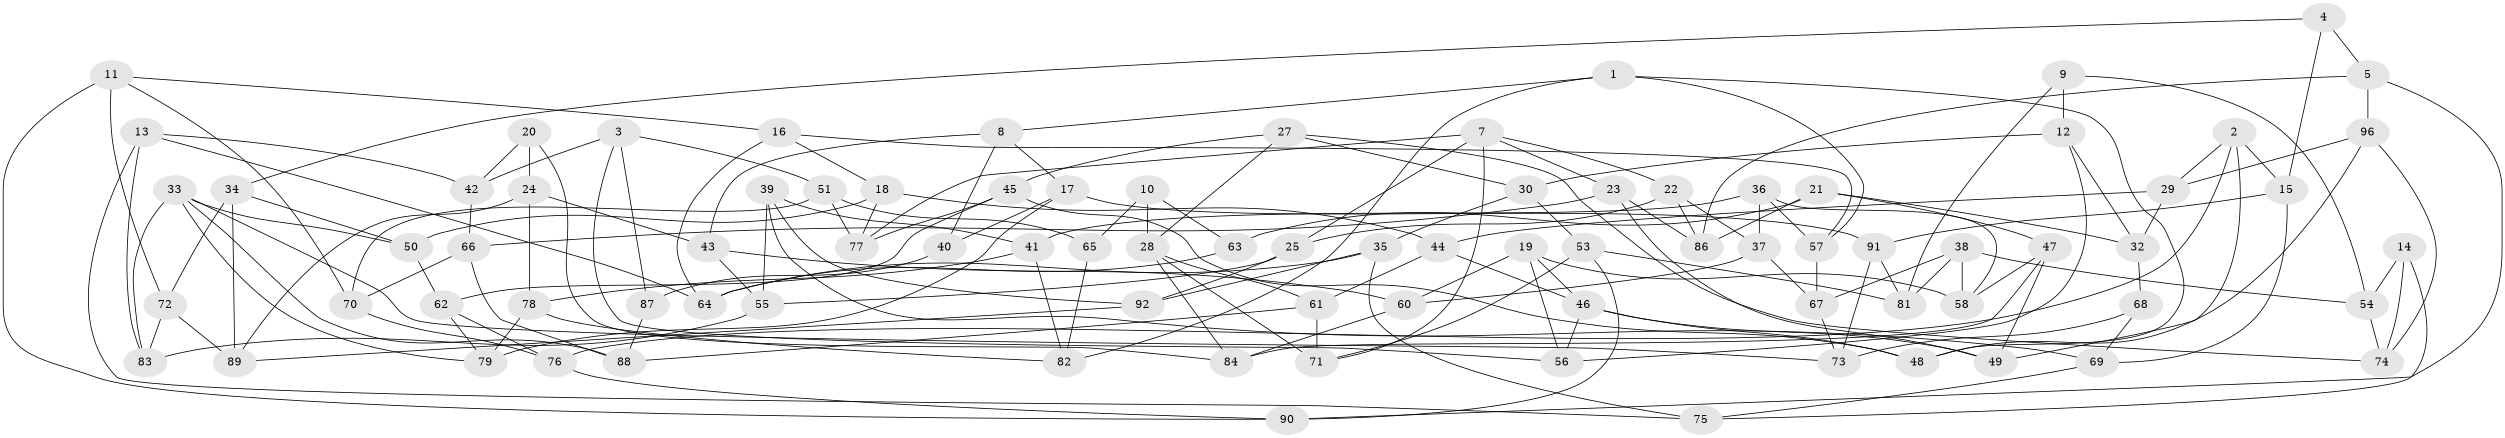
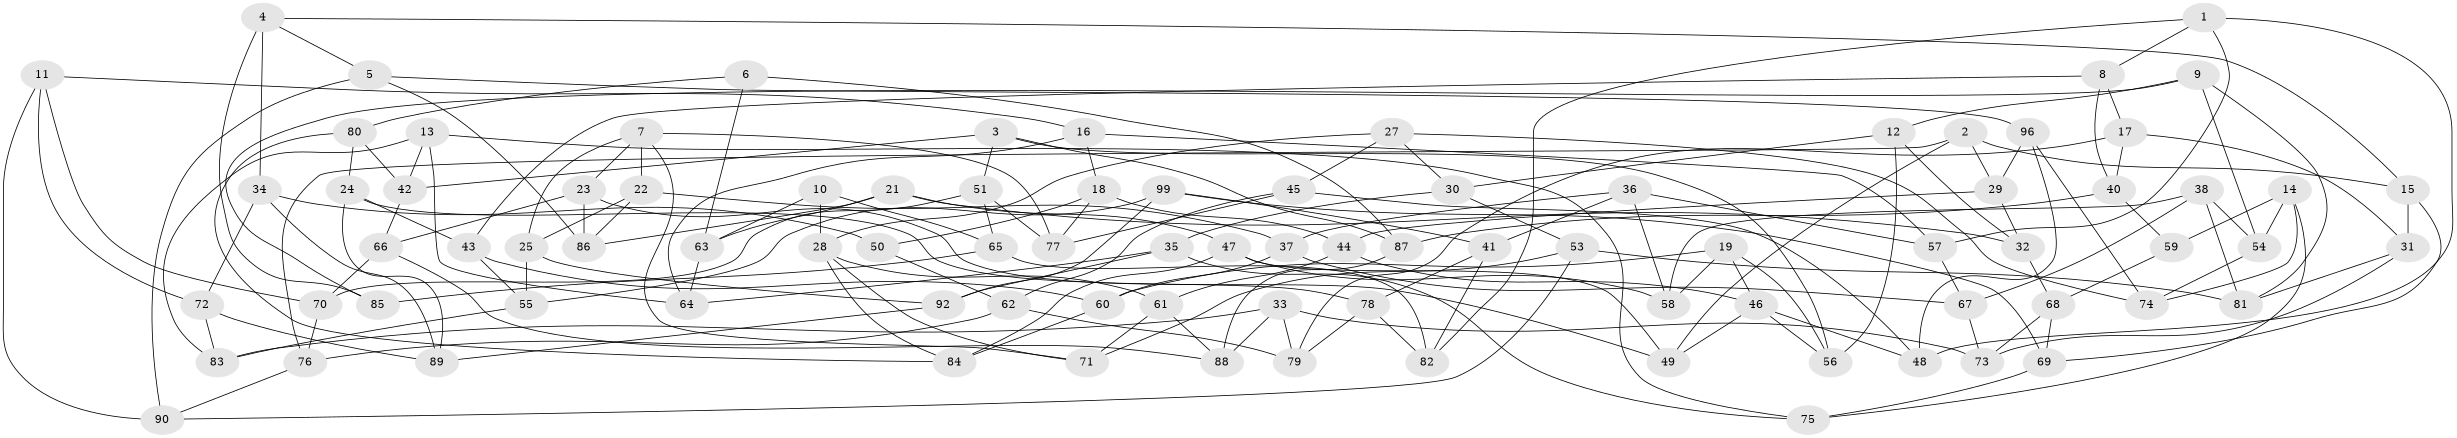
node "6": added
node "20": label "20" -> "80"
node "39": label "39" -> "99"
edge "33" -- "50": removed
node "91": label "91" -> "31"
node "59": added
node "85": added
